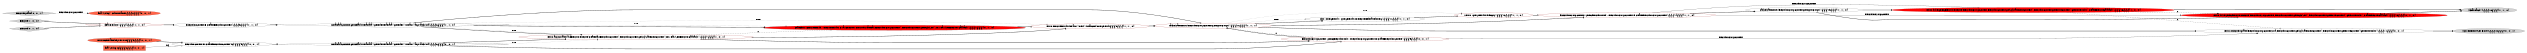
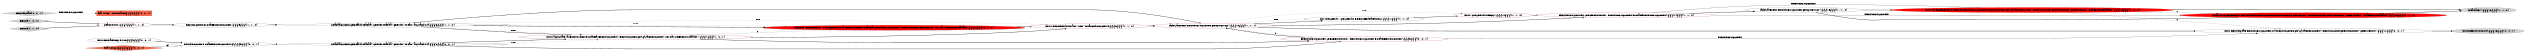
node "final String(( columnNames@@@2@@@['0', '0', '1']": shape ellipse -> box
node "clearPrevious()@@@4@@@['1', '1', '0']": shape diamond -> ellipse
node "returnGeneratedKeys = true@@@3@@@['0', '0', '1']": fillcolor tomato -> white
node "final String sql@@@2@@@['0', '0', '1']": shape box -> diamond
